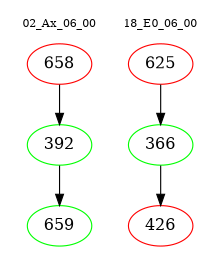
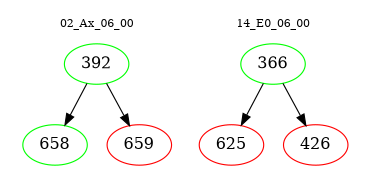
cluster "18_E0_06_00": label "18_E0_06_00" -> "14_E0_06_00"
node "658": color red -> green
edge "658" -> "392": reversed
edge "625" -> "366": reversed
node "659": color green -> red
